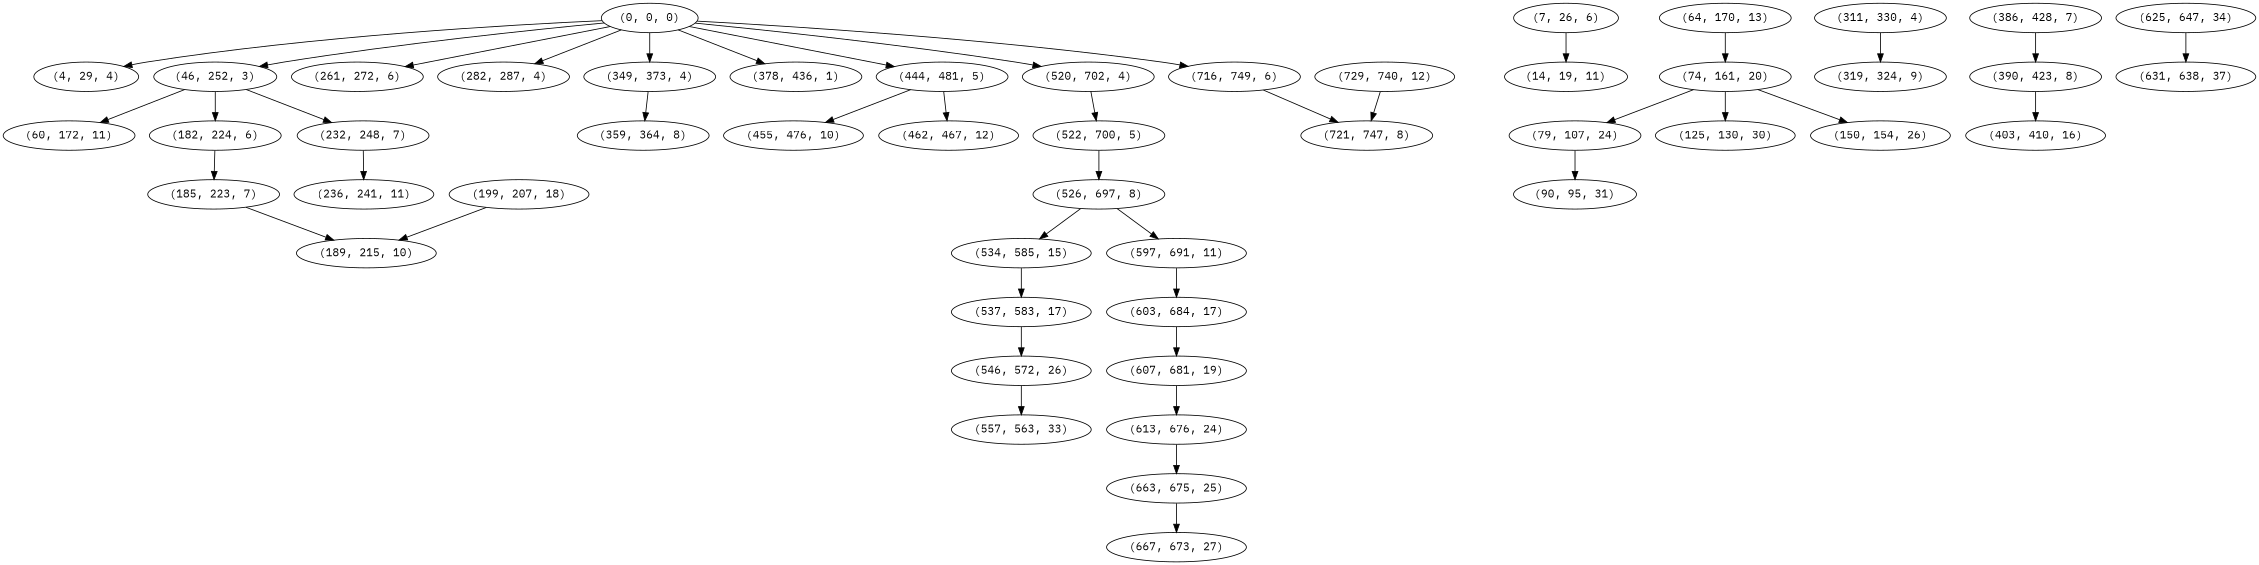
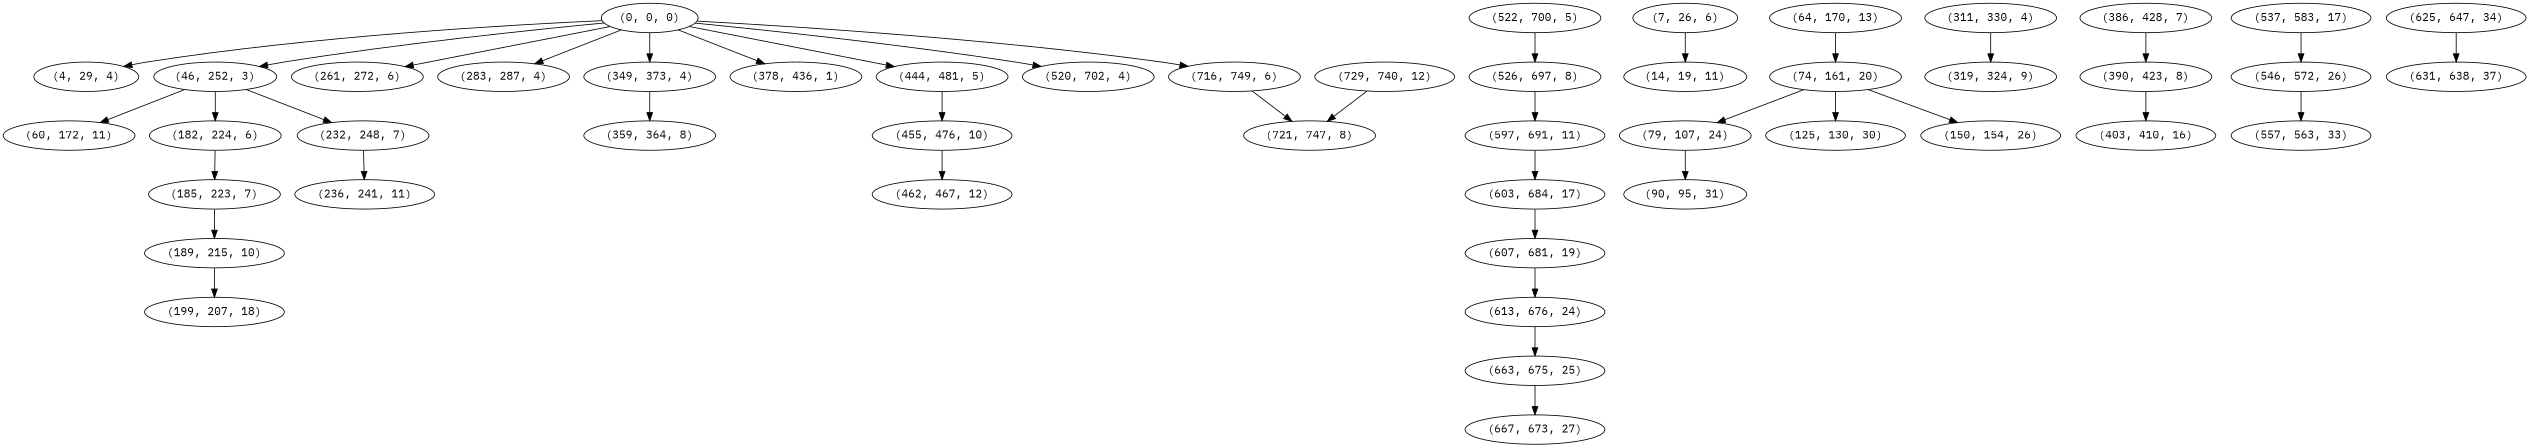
node "(282, 287, 4)": label "(282, 287, 4)" -> "(283, 287, 4)"
edge "(444, 481, 5)" -> "(462, 467, 12)": now "(455, 476, 10)" -> "(462, 467, 12)"
edge "(520, 702, 4)" -> "(522, 700, 5)": removed
edge "(199, 207, 18)" -> "(189, 215, 10)": reversed
node "(534, 585, 15)": removed
